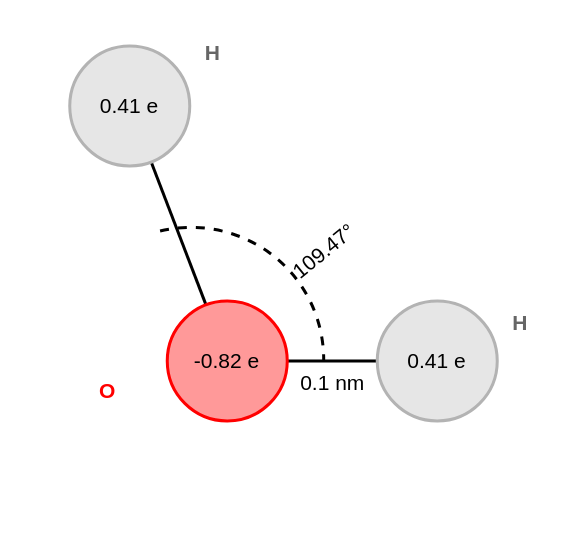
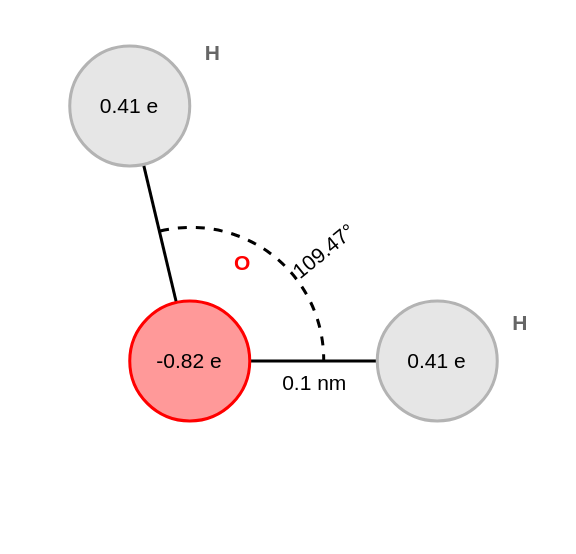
node "-0.82 e": moved (227, 361) -> (190, 361)
node "O": moved (107, 391) -> (242, 263)
